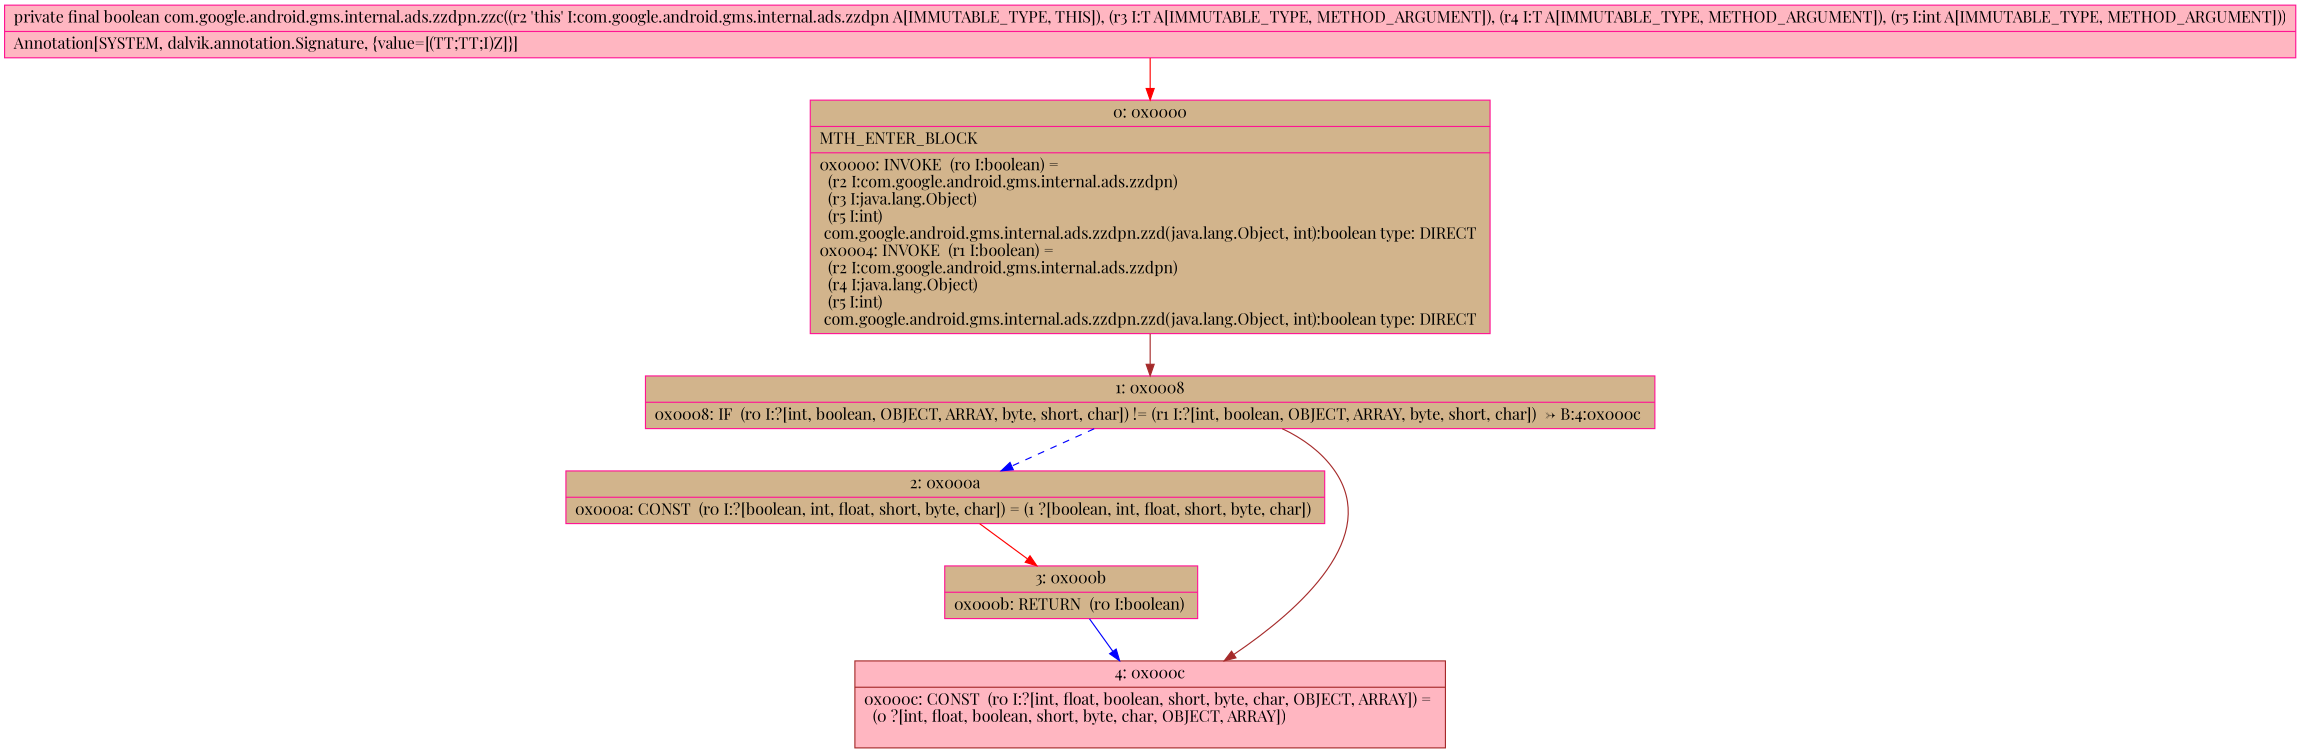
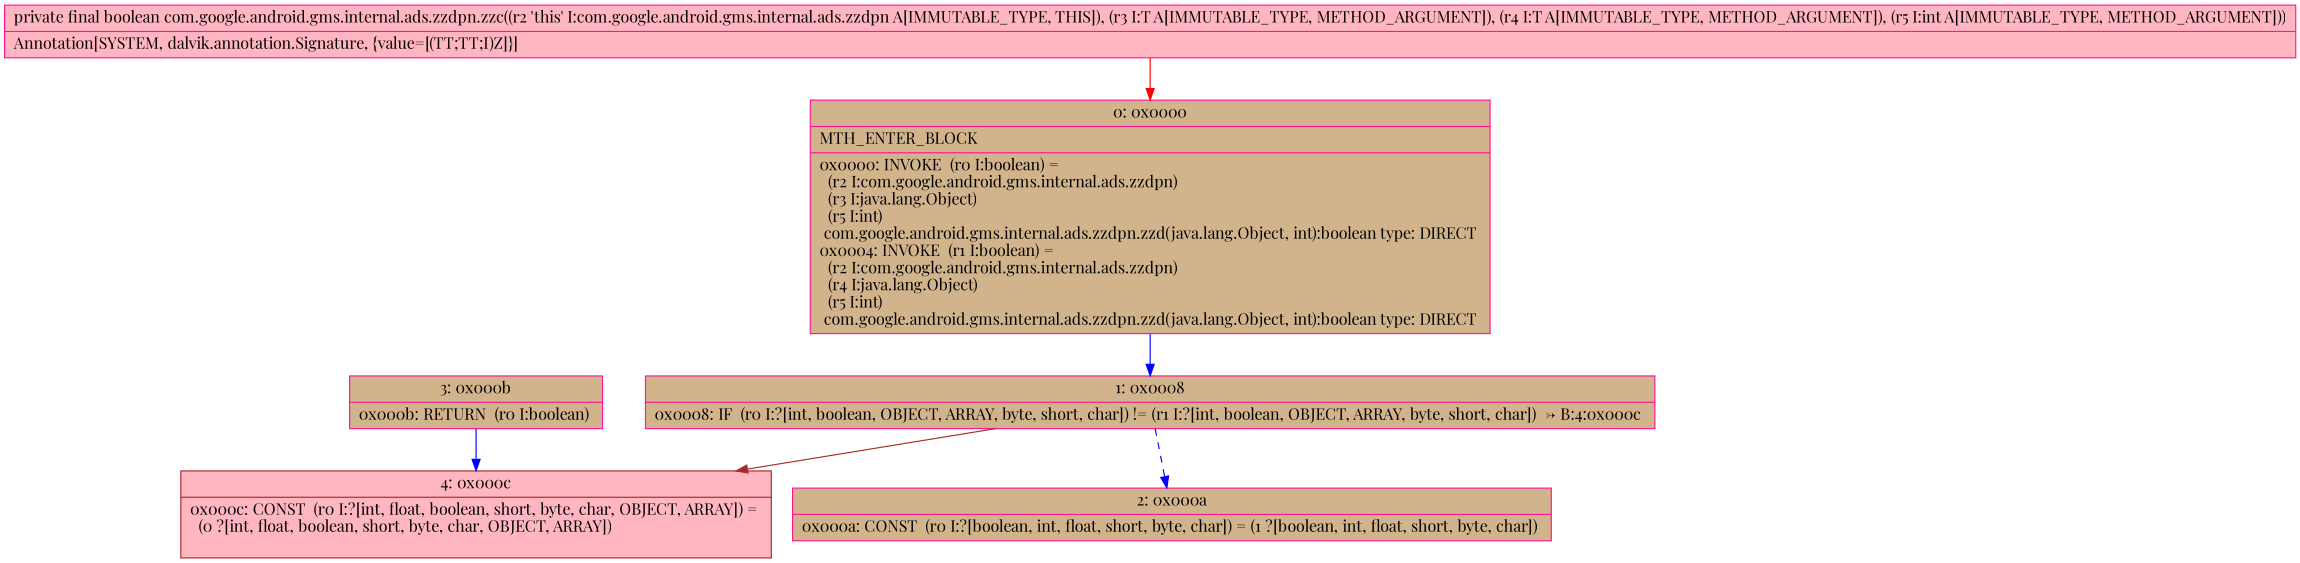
edge "0: 0x0000" -> "1: 0x0008": color brown -> blue
edge "2: 0x000a" -> "3: 0x000b": removed
